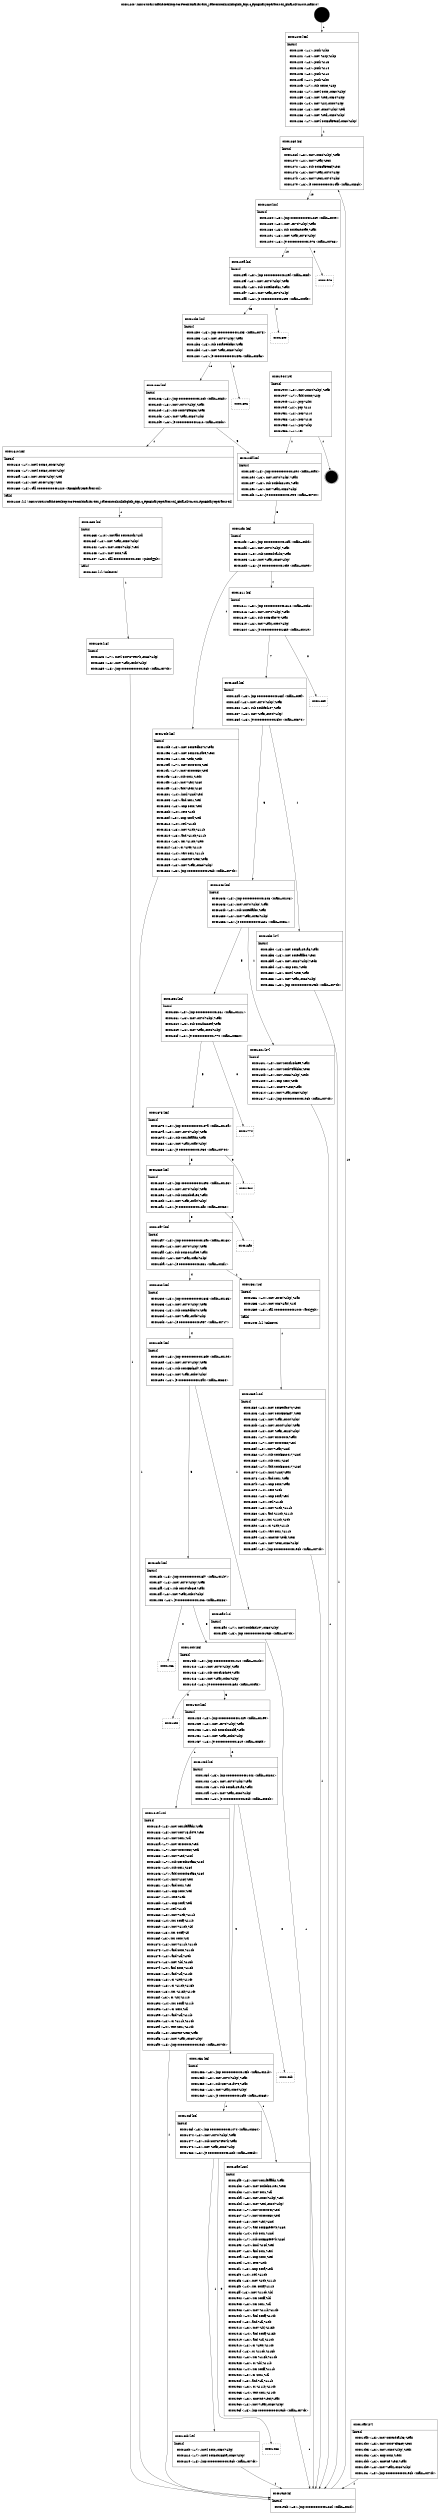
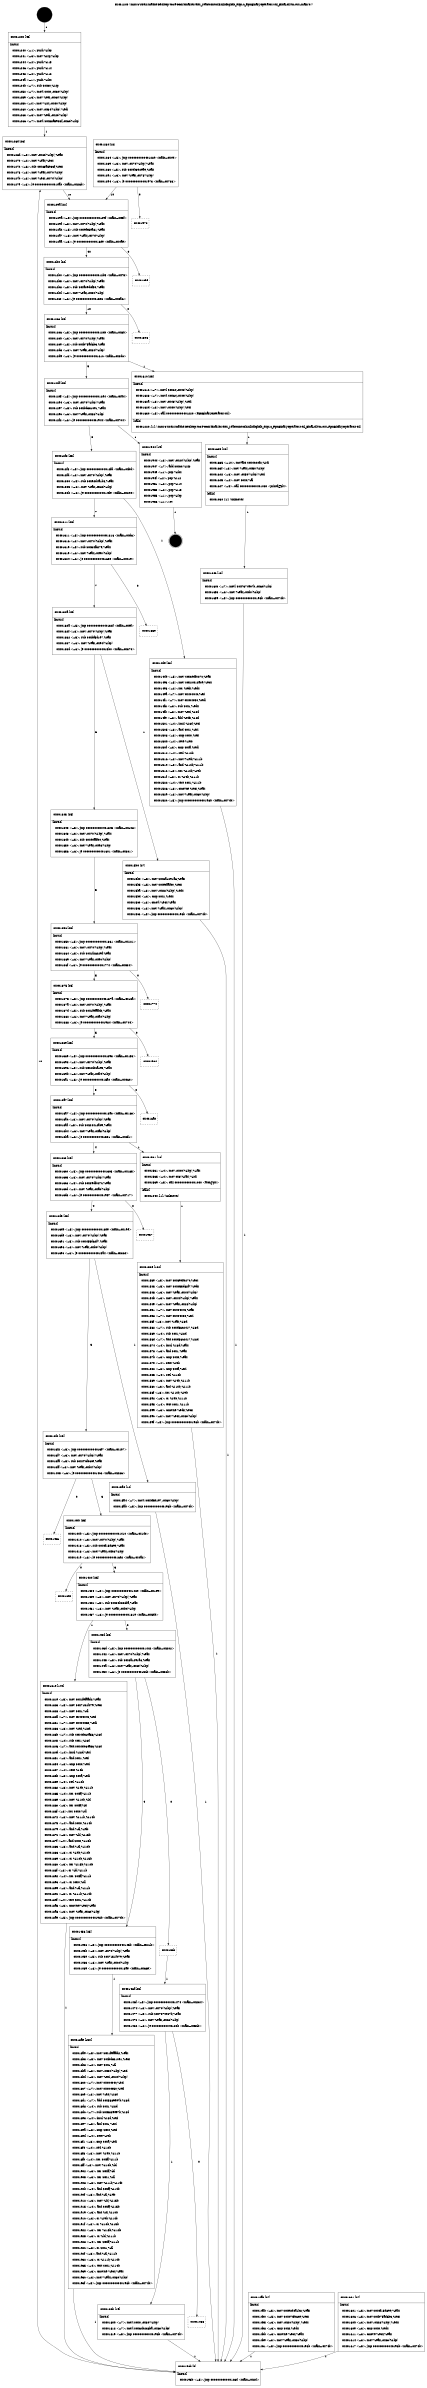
edge "0x40126d [23]" -> "0x401284 [22]": now "0x40126d [23]" -> "0x40129a [22]"
edge "0x401944 [19]" -> "0x4012df [25]": reversed
edge "0x401343 [25]" -> "0x401601 [27]": removed, label "1"
node "0x401957": added
edge "0x401456 [25]" -> "0x40146f [25]": now "0x4015cb" -> "0x40146f [25]"
